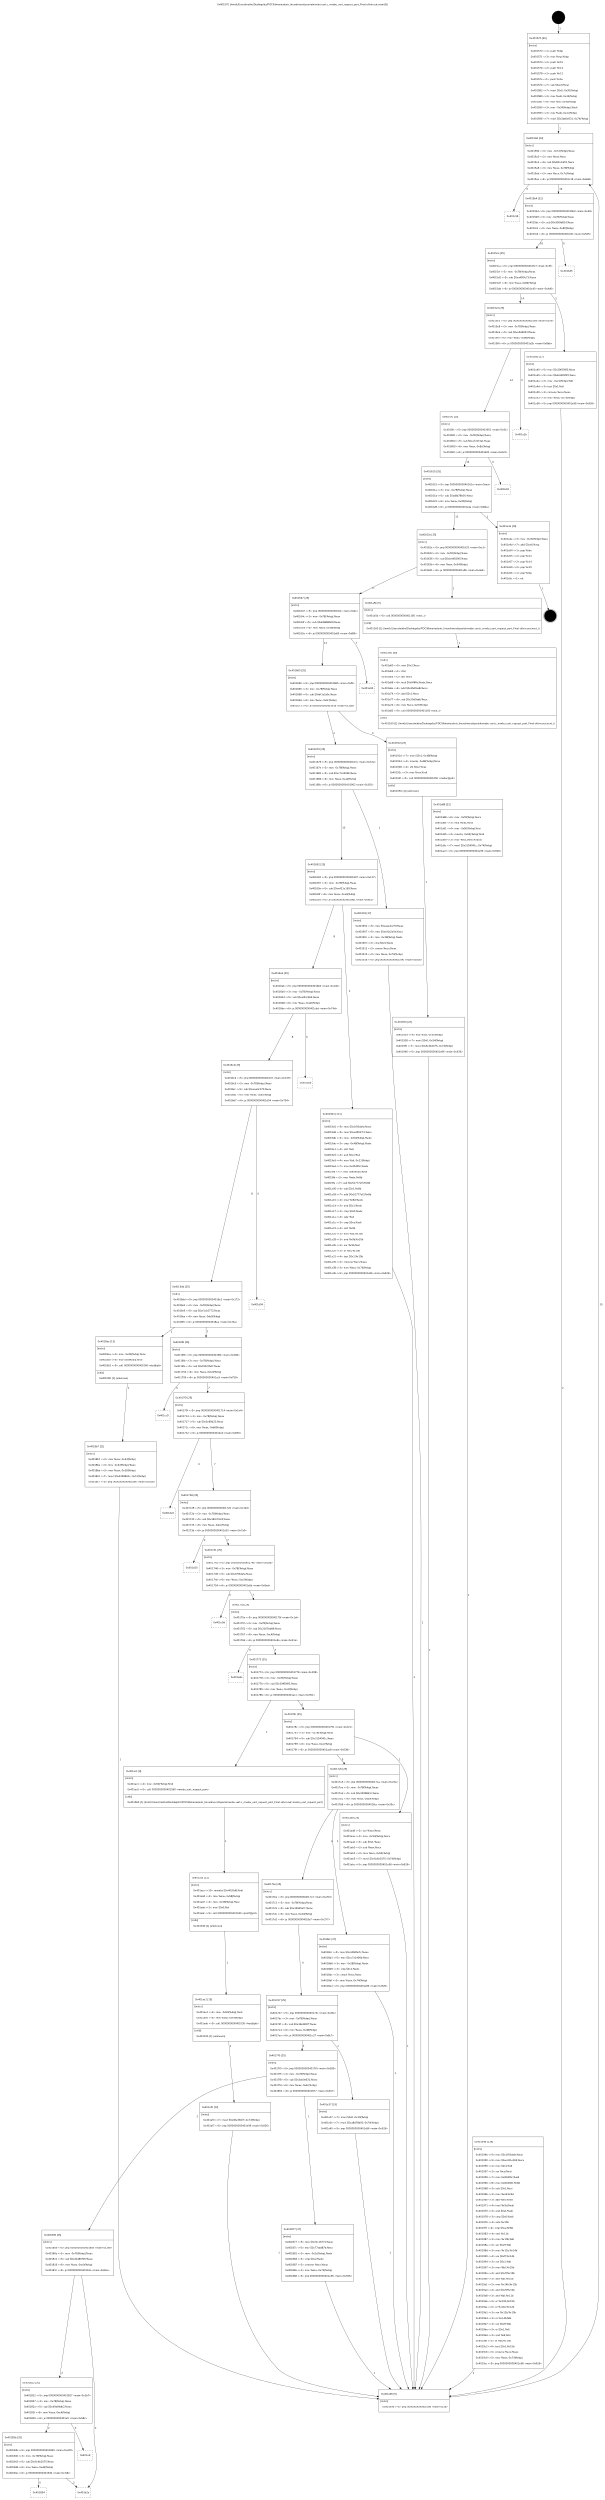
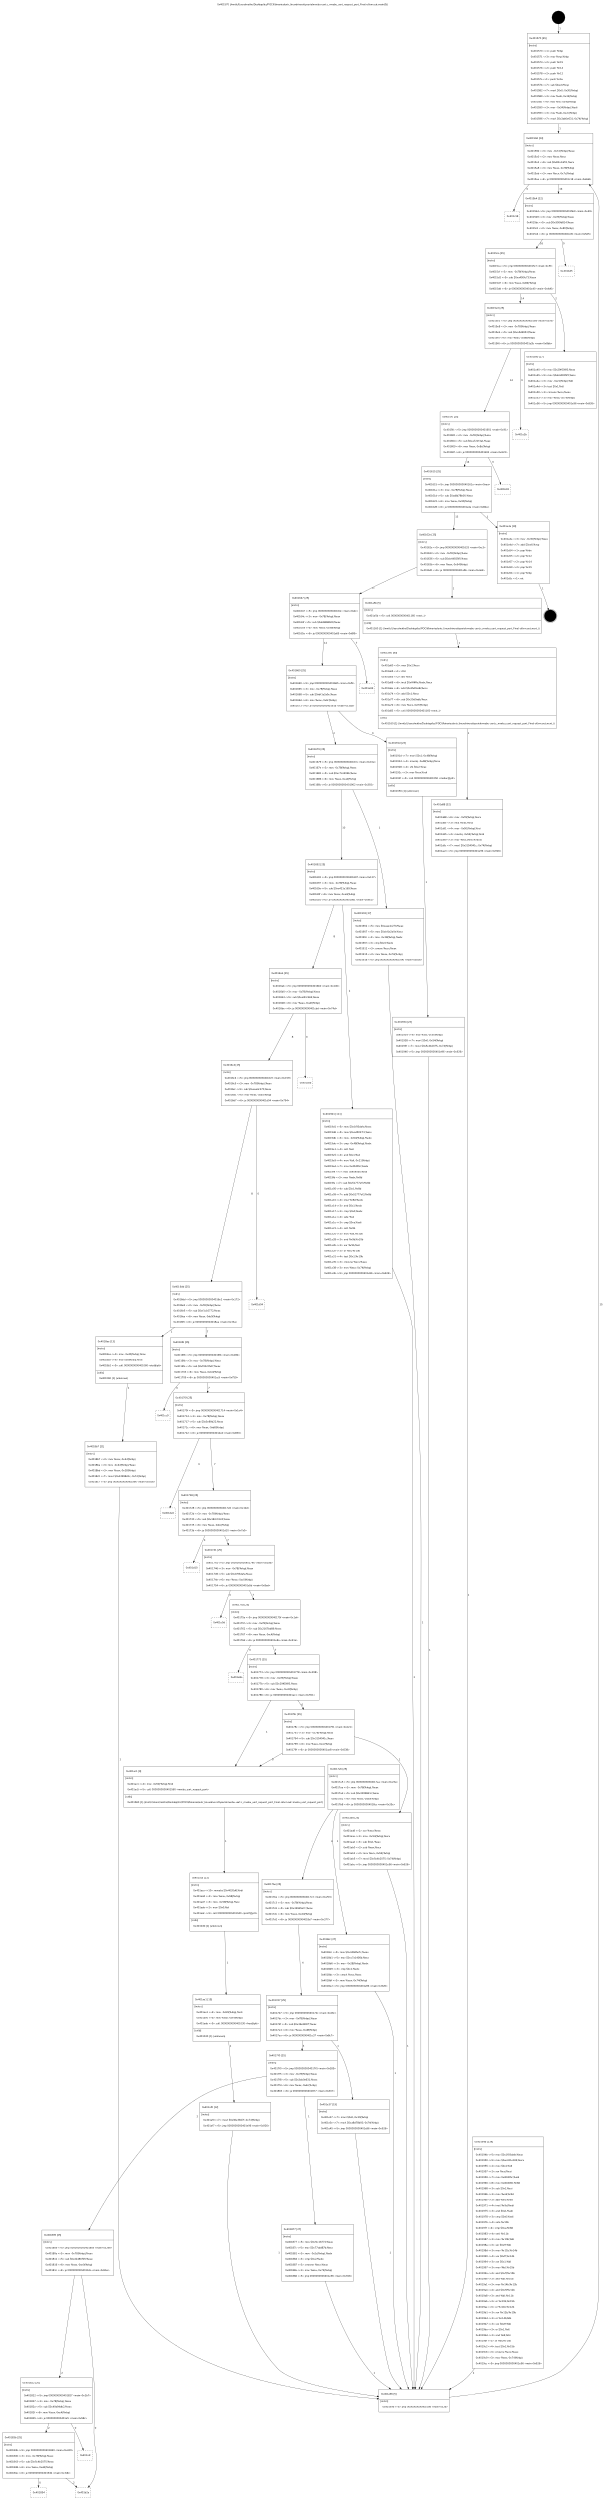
edge "0x401a60 [40]" -> "0x401a88 [32]": added, label "1"
edge "0x401a40 [27]" -> "0x401e96 [5]": removed, label "2"
edge "0x40178c [25]" -> "0x4017a5 [25]": now "0x40178c [25]" -> "0x401ac1 [9]"
